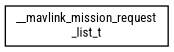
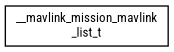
node "__mavlink_mission_request _list_t": label "__mavlink_mission_request _list_t" -> "__mavlink_mission_mavlink _list_t"
